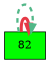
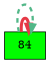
node "82": label "82" -> "84"
